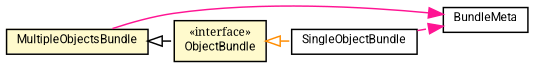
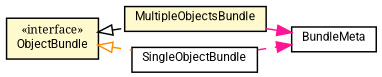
edge "ObjectBundle" -> "MultipleObjectsBundle": reversed
